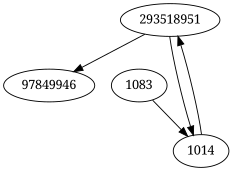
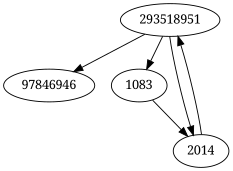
edge "293518951" -> "1083": added
node "97849946": label "97849946" -> "97846946"
node "1014": label "1014" -> "2014"
